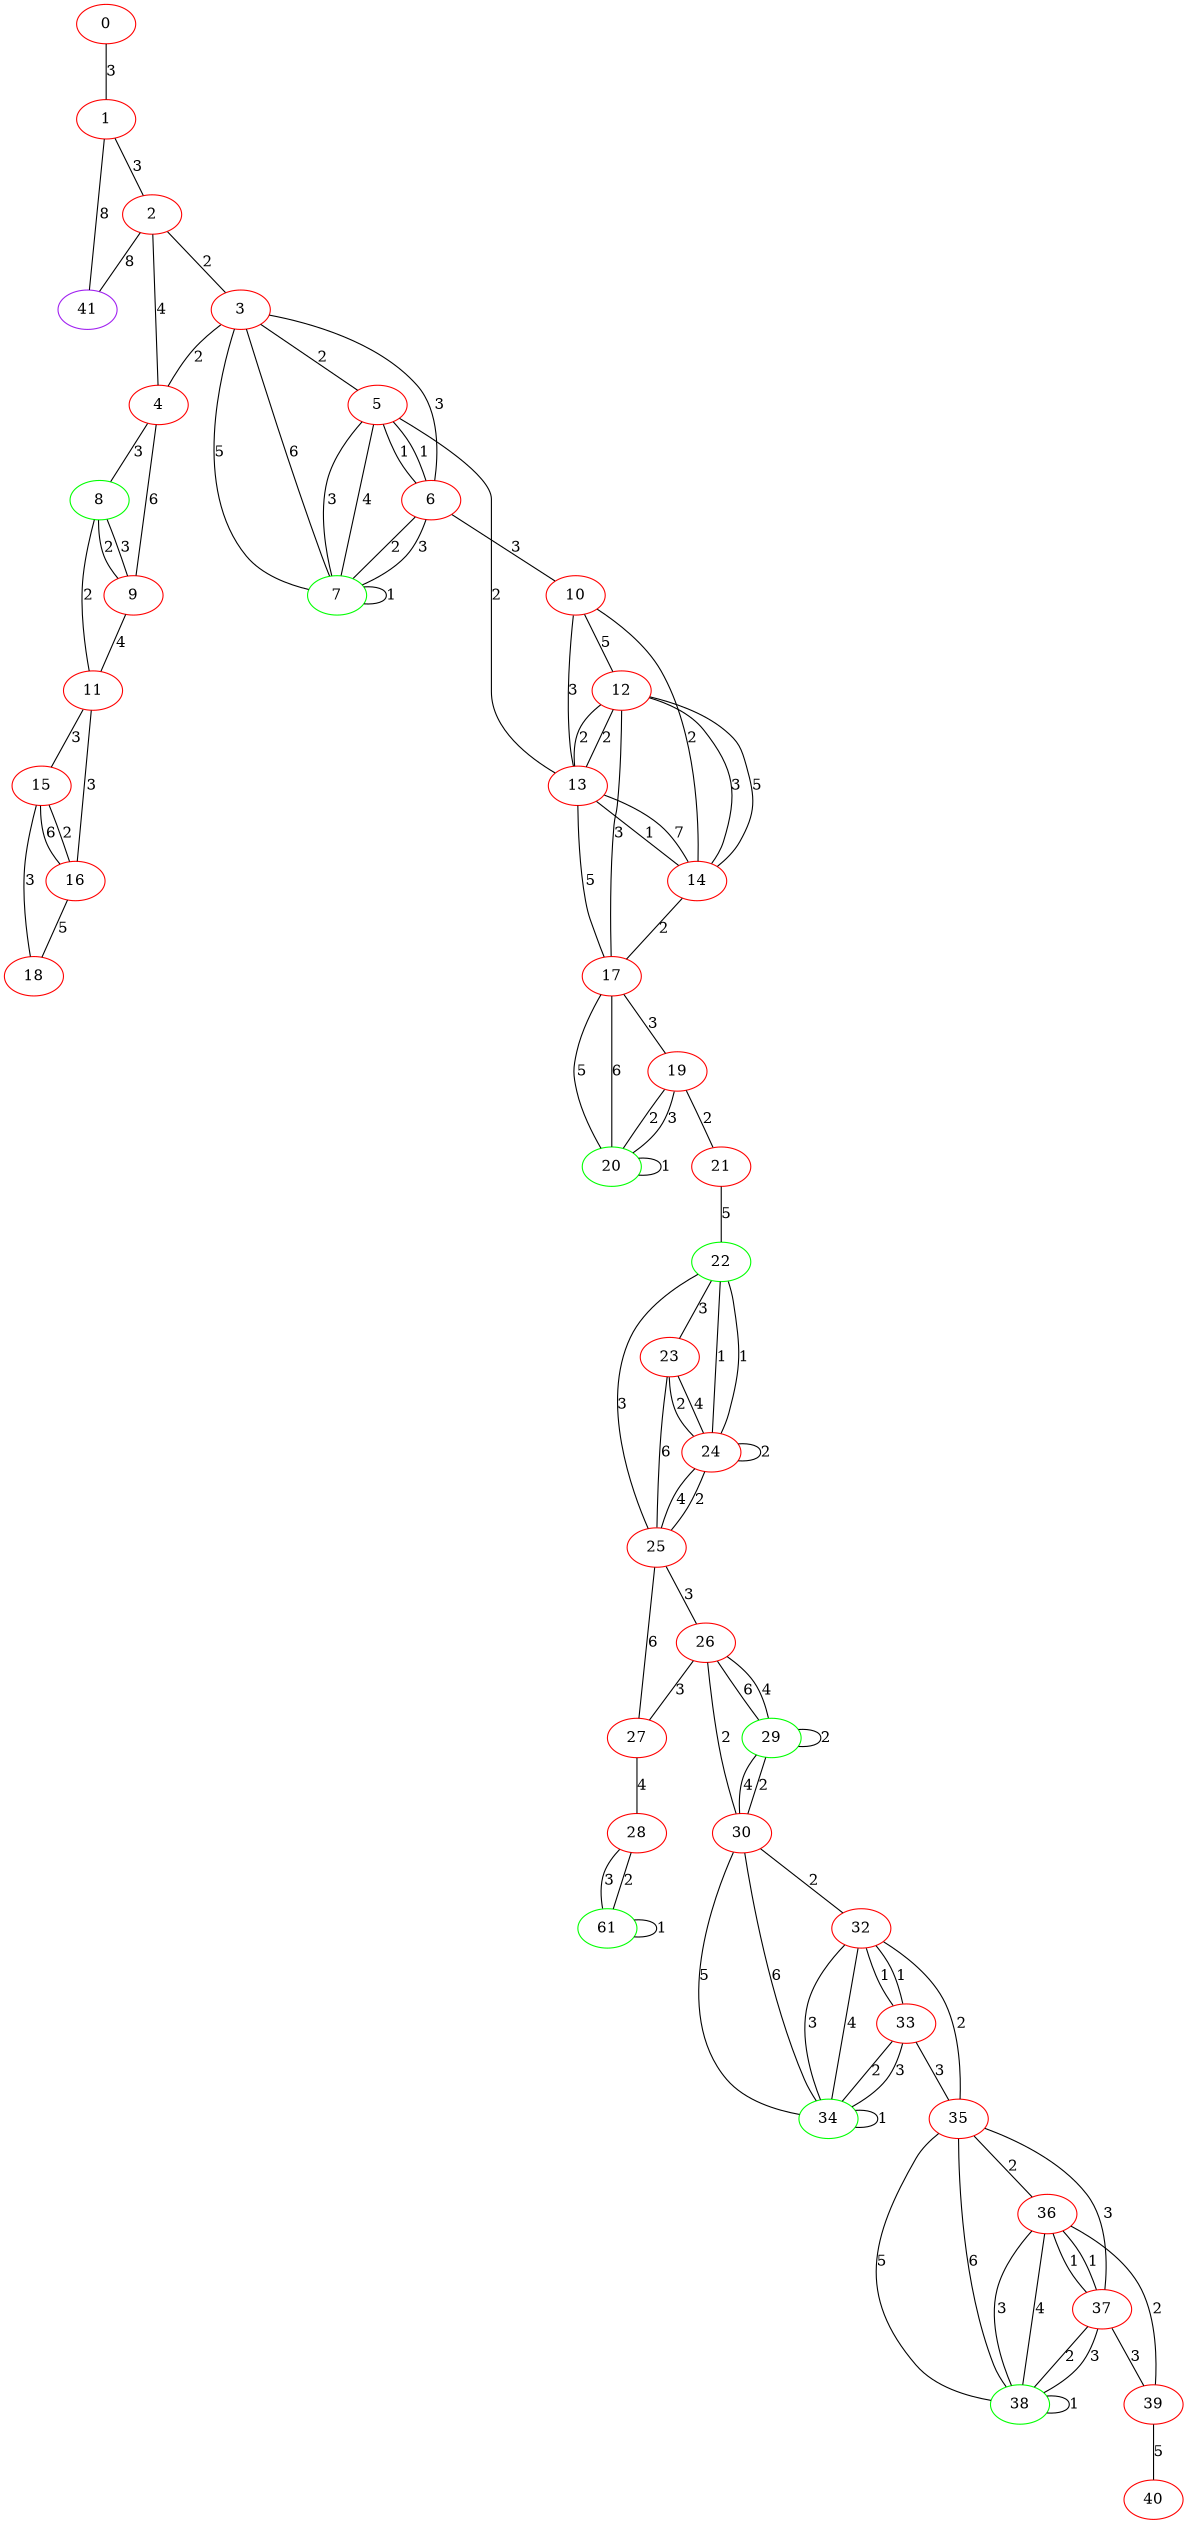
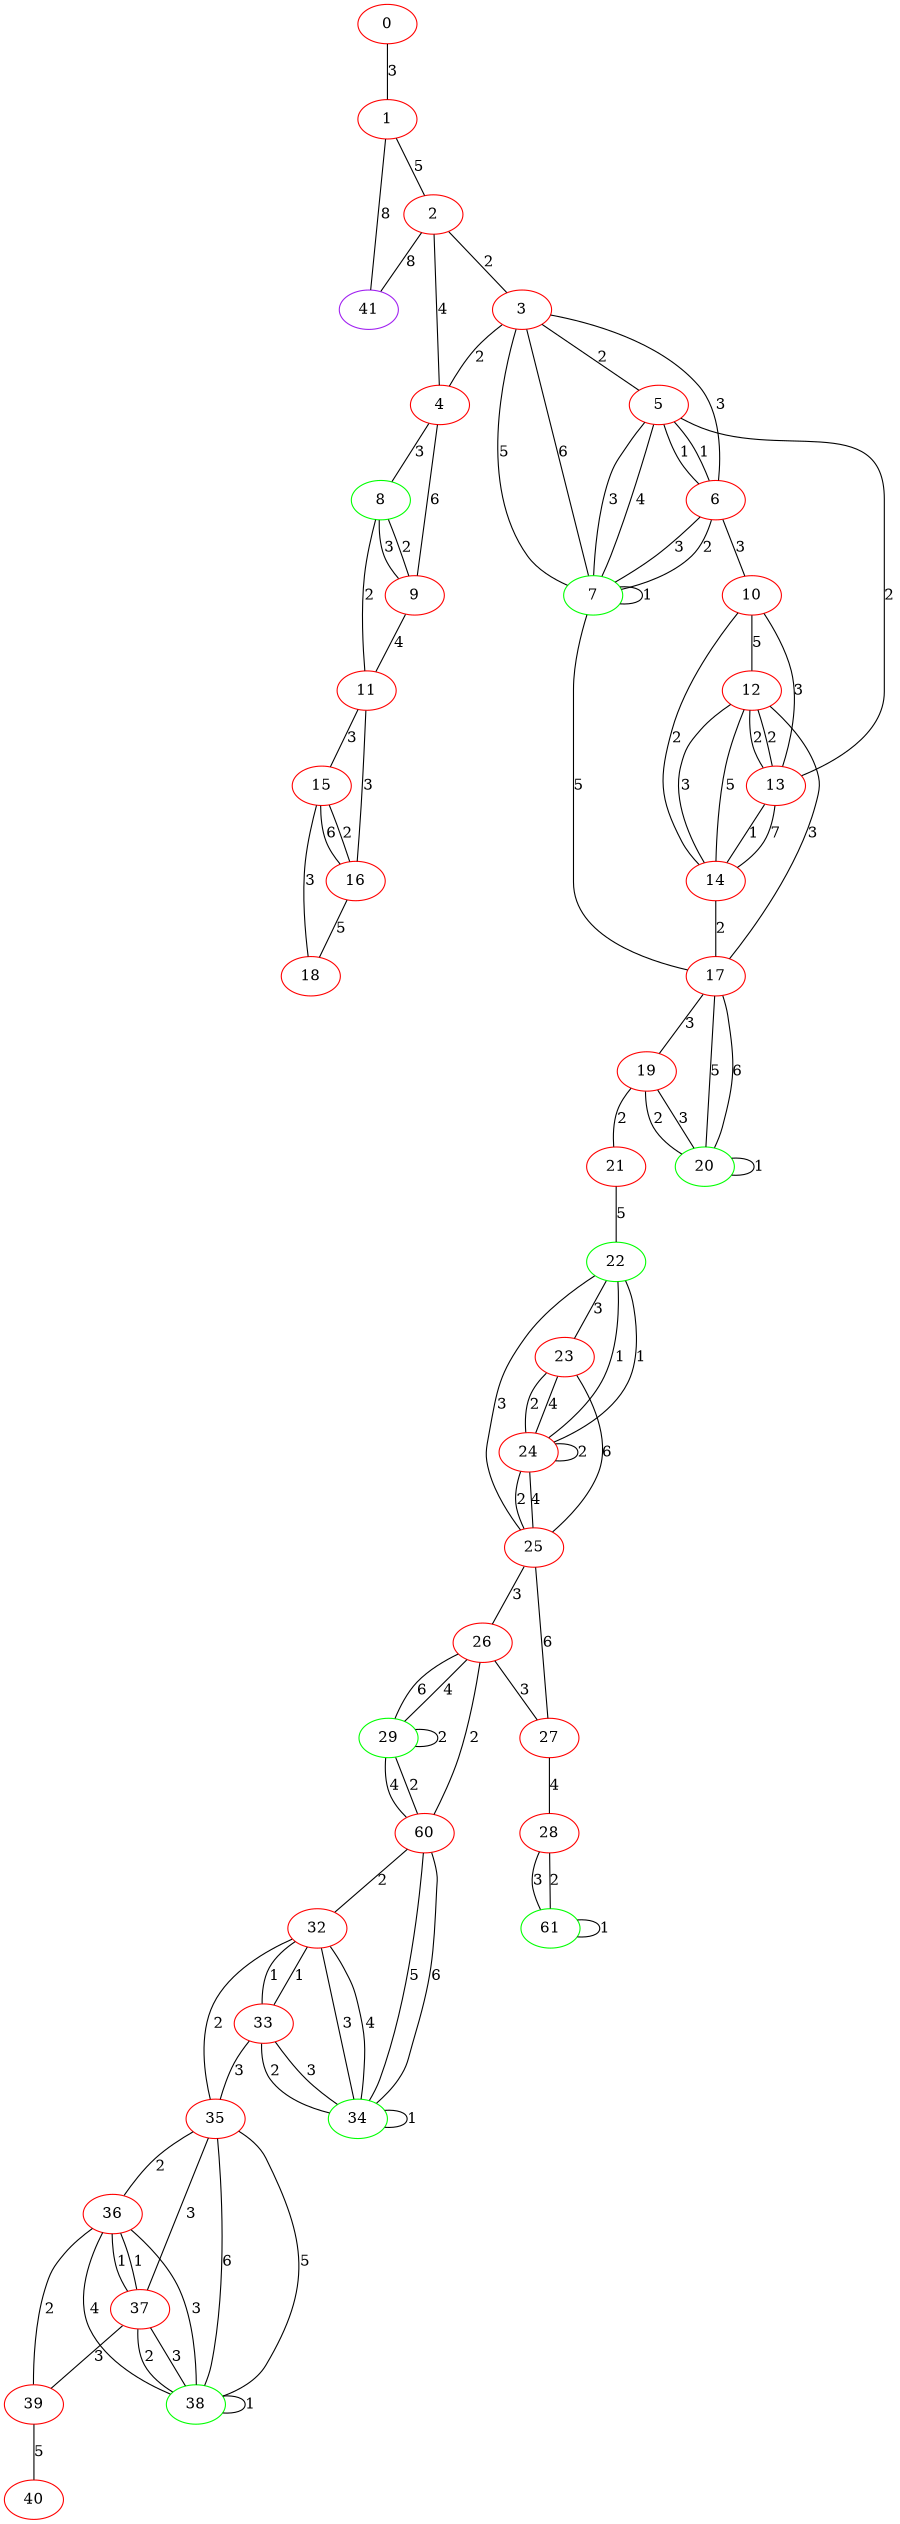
edge "1" -- "2": label "3" -> "5"
edge "13" -- "17": now "7" -- "17"
node "30": label "30" -> "60"
